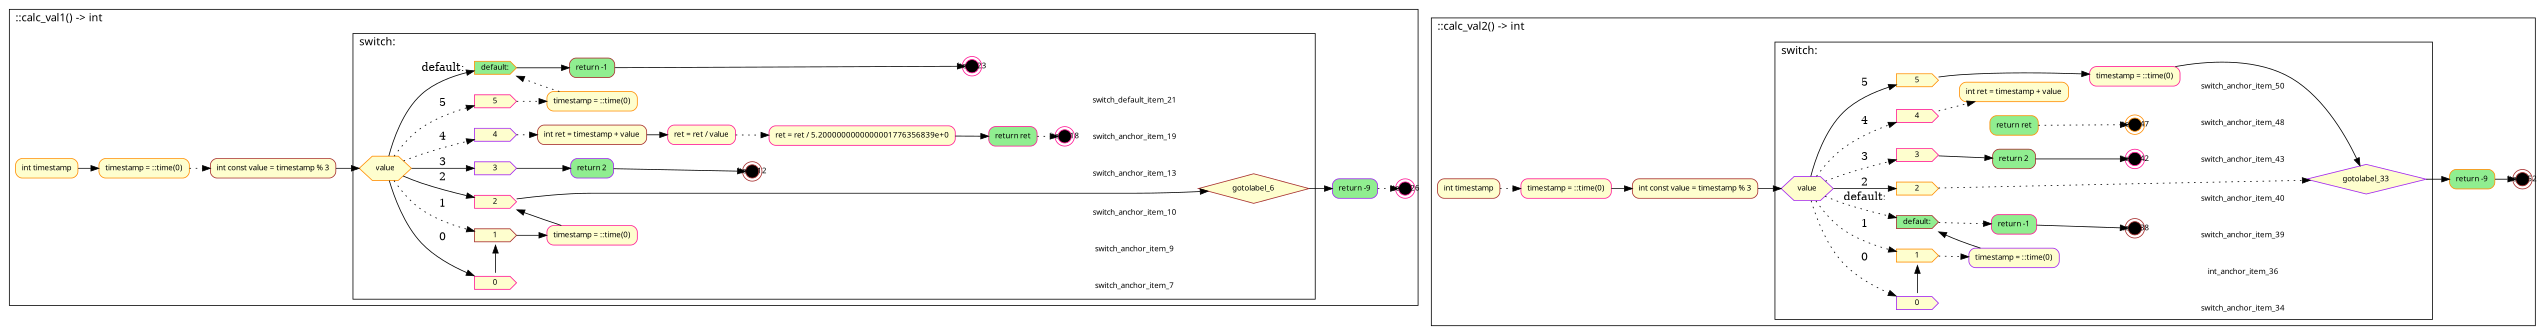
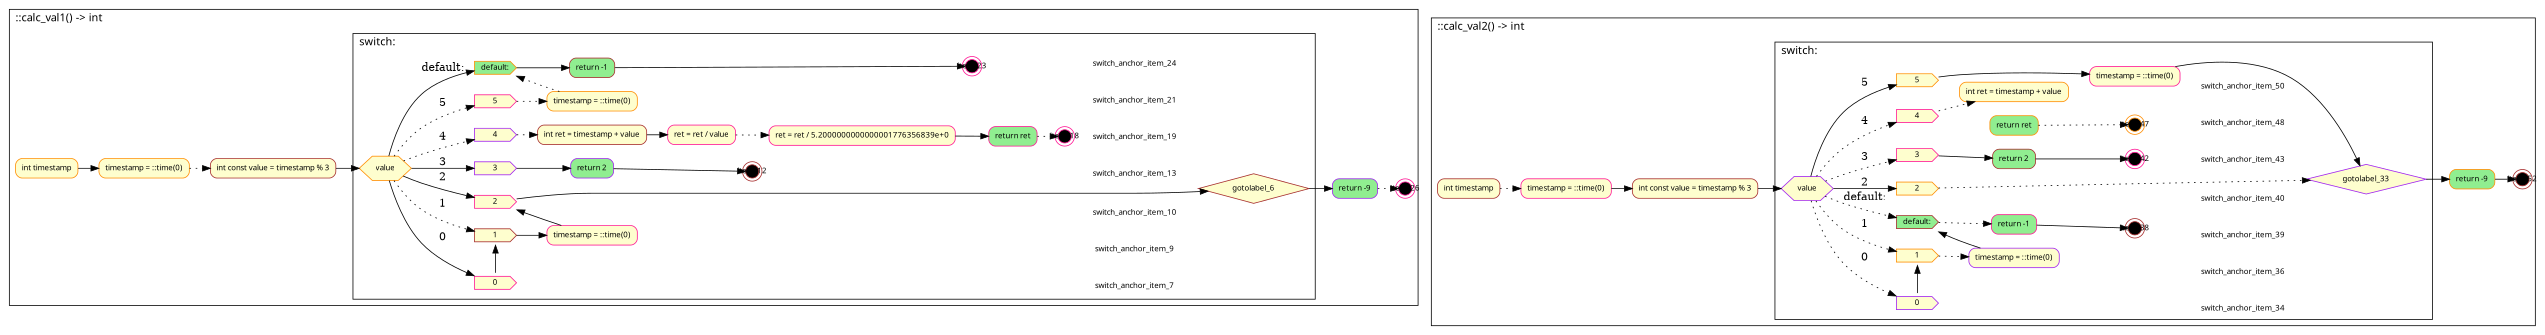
node "switch_anchor_item_24": added
node "switch_default_item_21": label "switch_default_item_21" -> "switch_anchor_item_21"
node "int_anchor_item_36": label "int_anchor_item_36" -> "switch_anchor_item_36"
